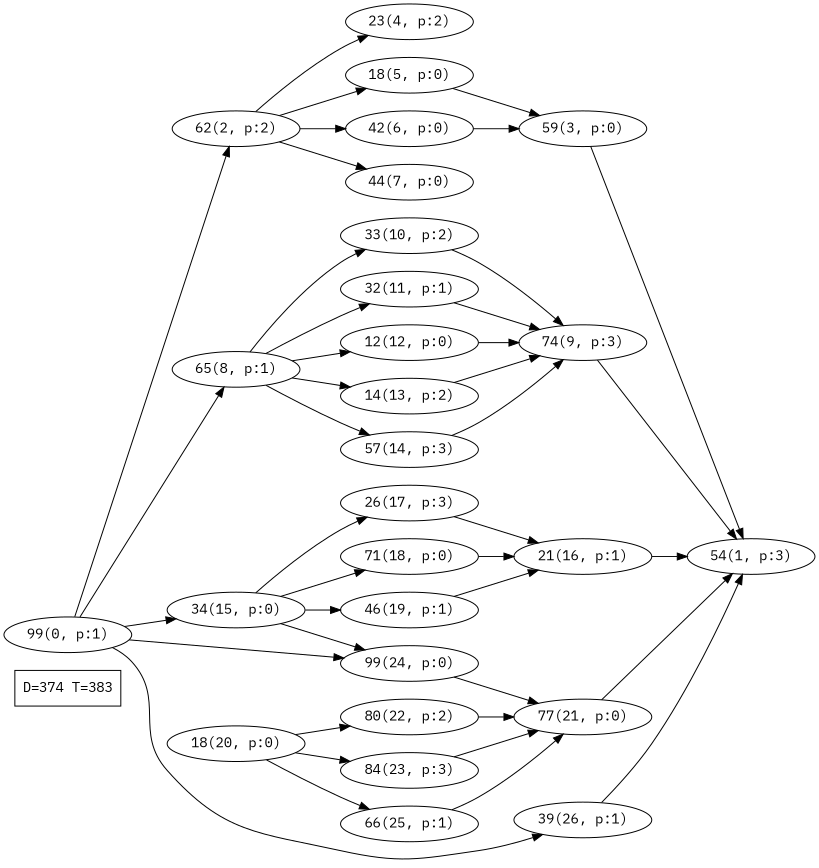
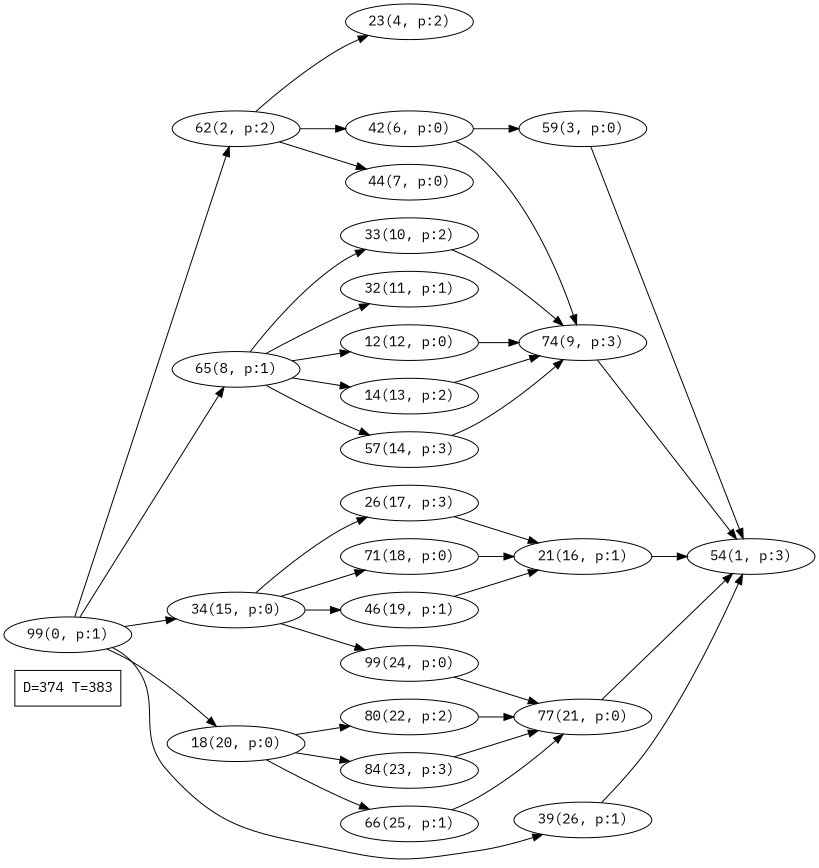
node "18(5, p:0)": removed
edge "32(11, p:1)" -> "74(9, p:3)": now "42(6, p:0)" -> "74(9, p:3)"
edge "99(0, p:1)" -> "99(24, p:0)": now "99(0, p:1)" -> "18(20, p:0)"
